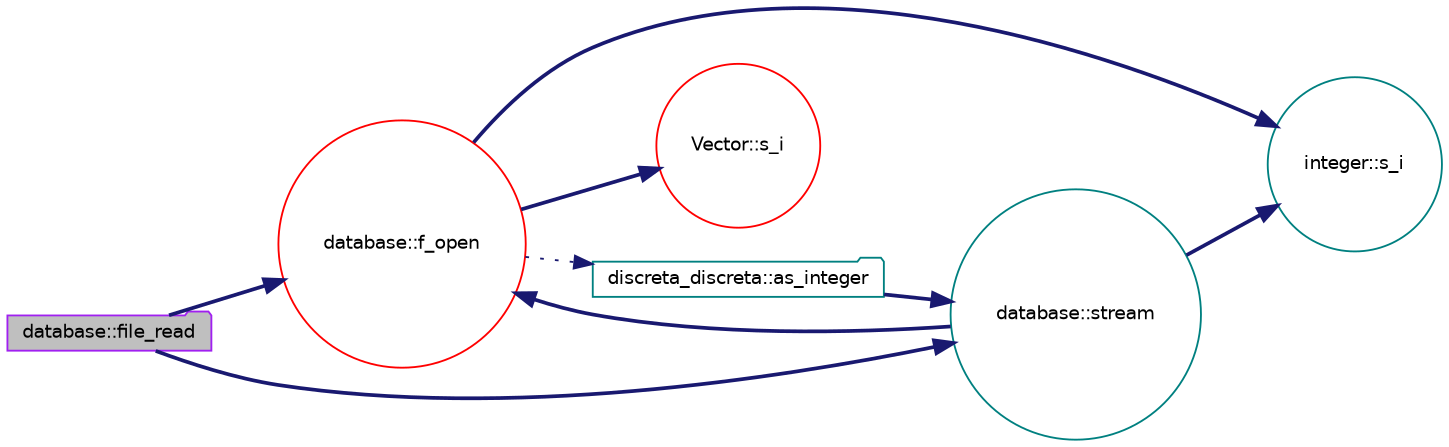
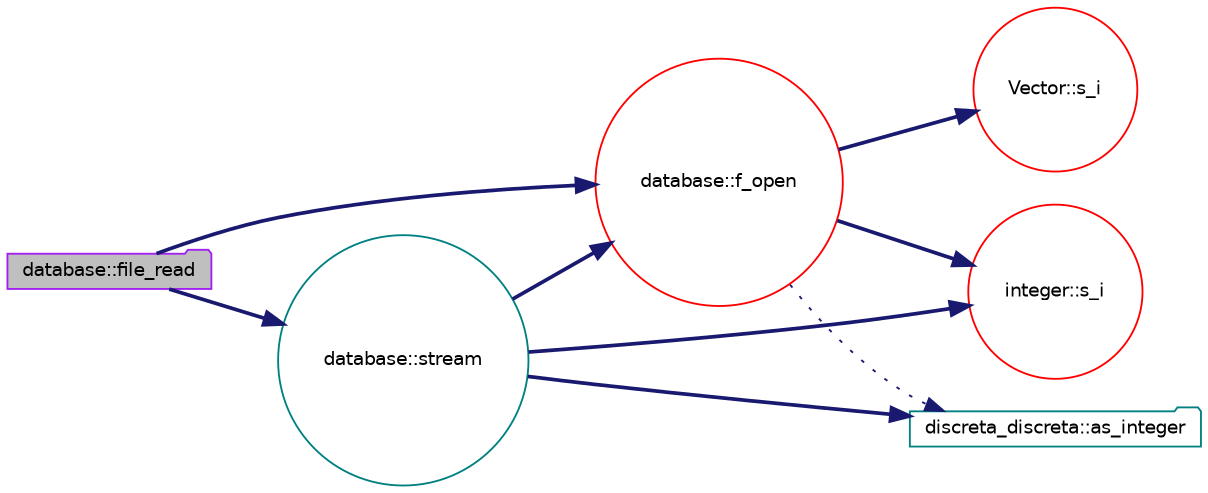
node "integer::s_i": color teal -> red
edge "discreta_discreta::as_integer" -> "database::stream": reversed
